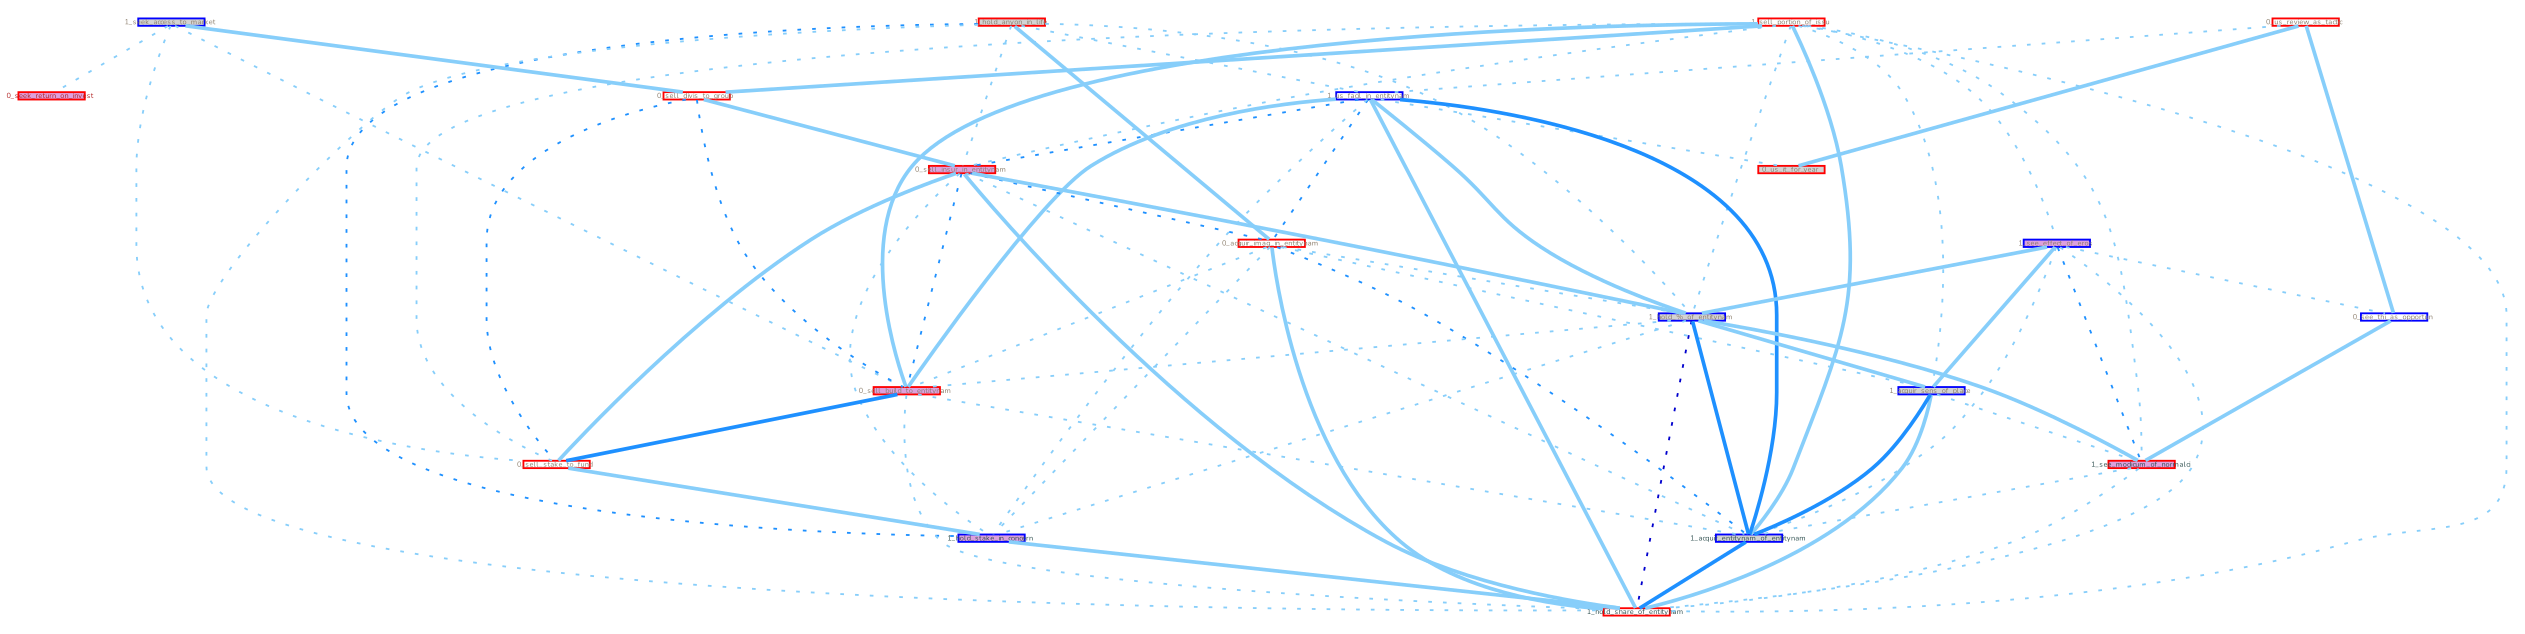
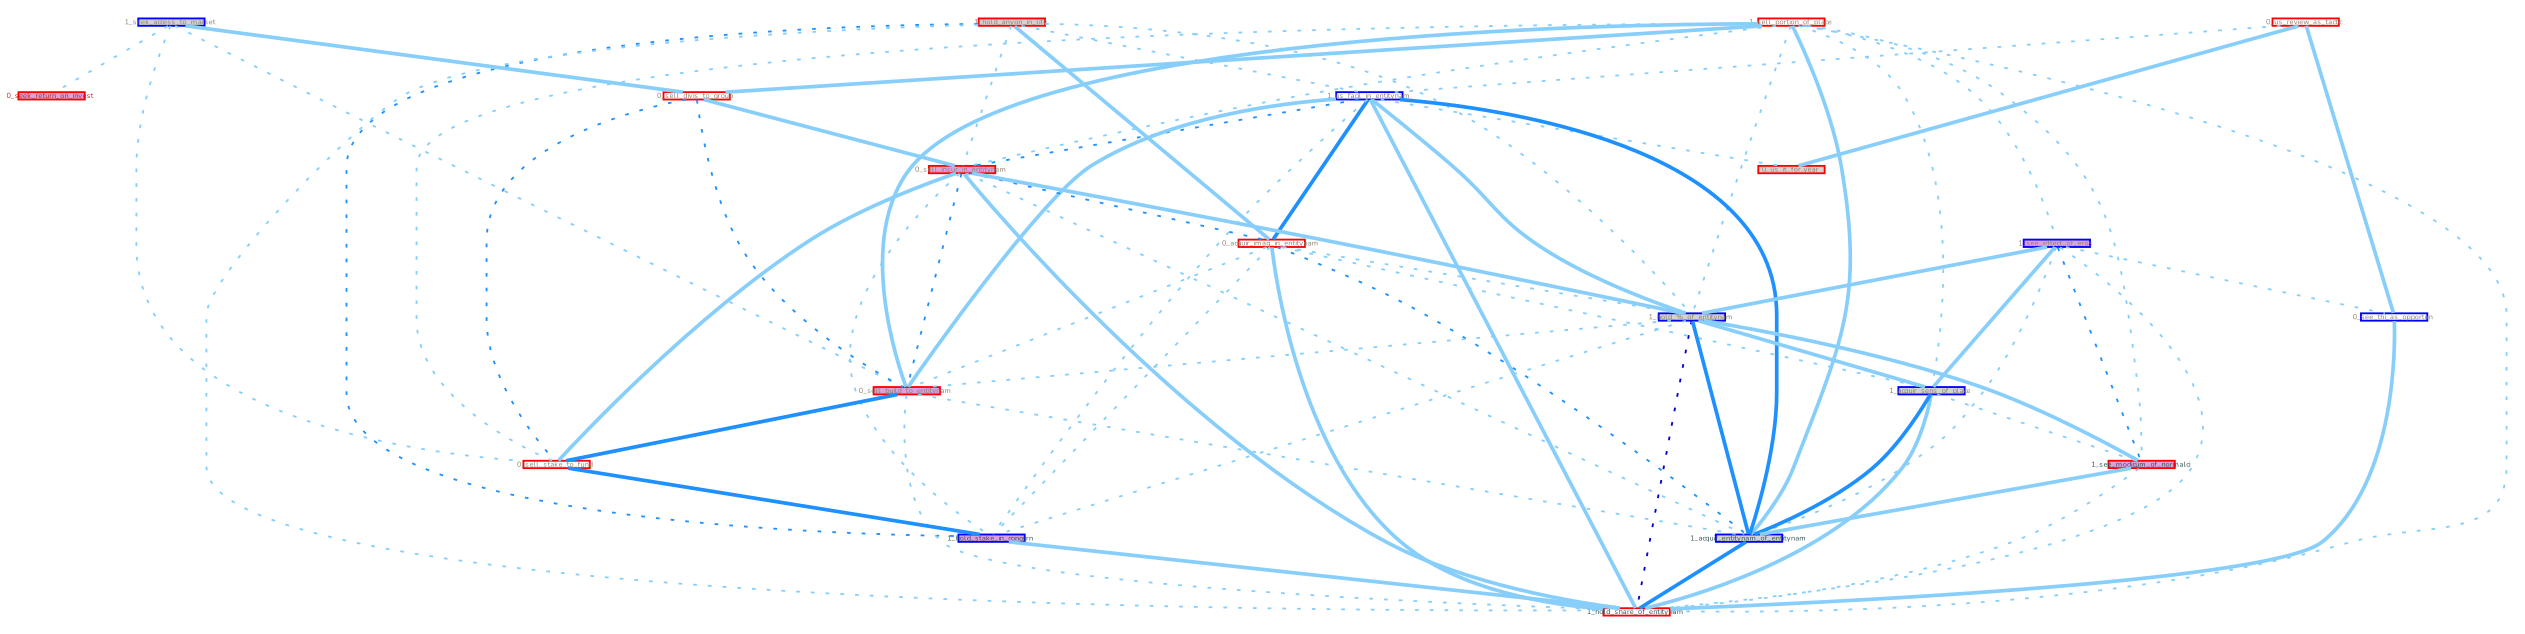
node "1_sell_portion_of_issu": label "1_sell_portion_of_issu" -> "1_sell_portion_of_place"
edge "1_us_facil_in_entitynam" -- "0_acquir_imag_in_entitynam": style dotted -> bold
edge "0_see_thi_as_opportun" -- "1_see_modicum_of_normalci": now "0_see_thi_as_opportun" -- "1_hold_share_of_entitynam"
edge "0_sell_stake_to_fund" -- "1_hold_stake_in_concern": color #87cefa -> #1e90ff
edge "1_see_modicum_of_normalci" -- "1_acquir_entitynam_of_entitynam": style dotted -> bold
